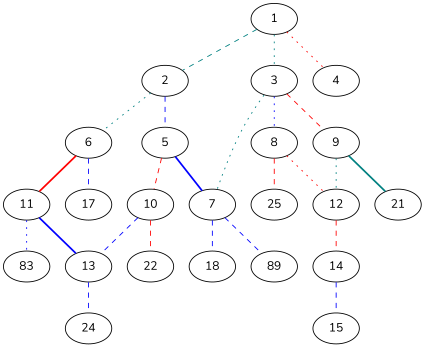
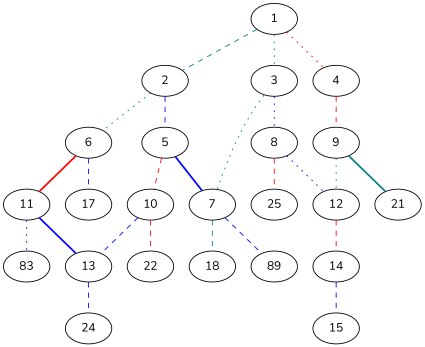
edge "3" -- "9": now "4" -- "9"
edge "8" -- "12": color red -> blue
edge "7" -- "18": color blue -> teal
